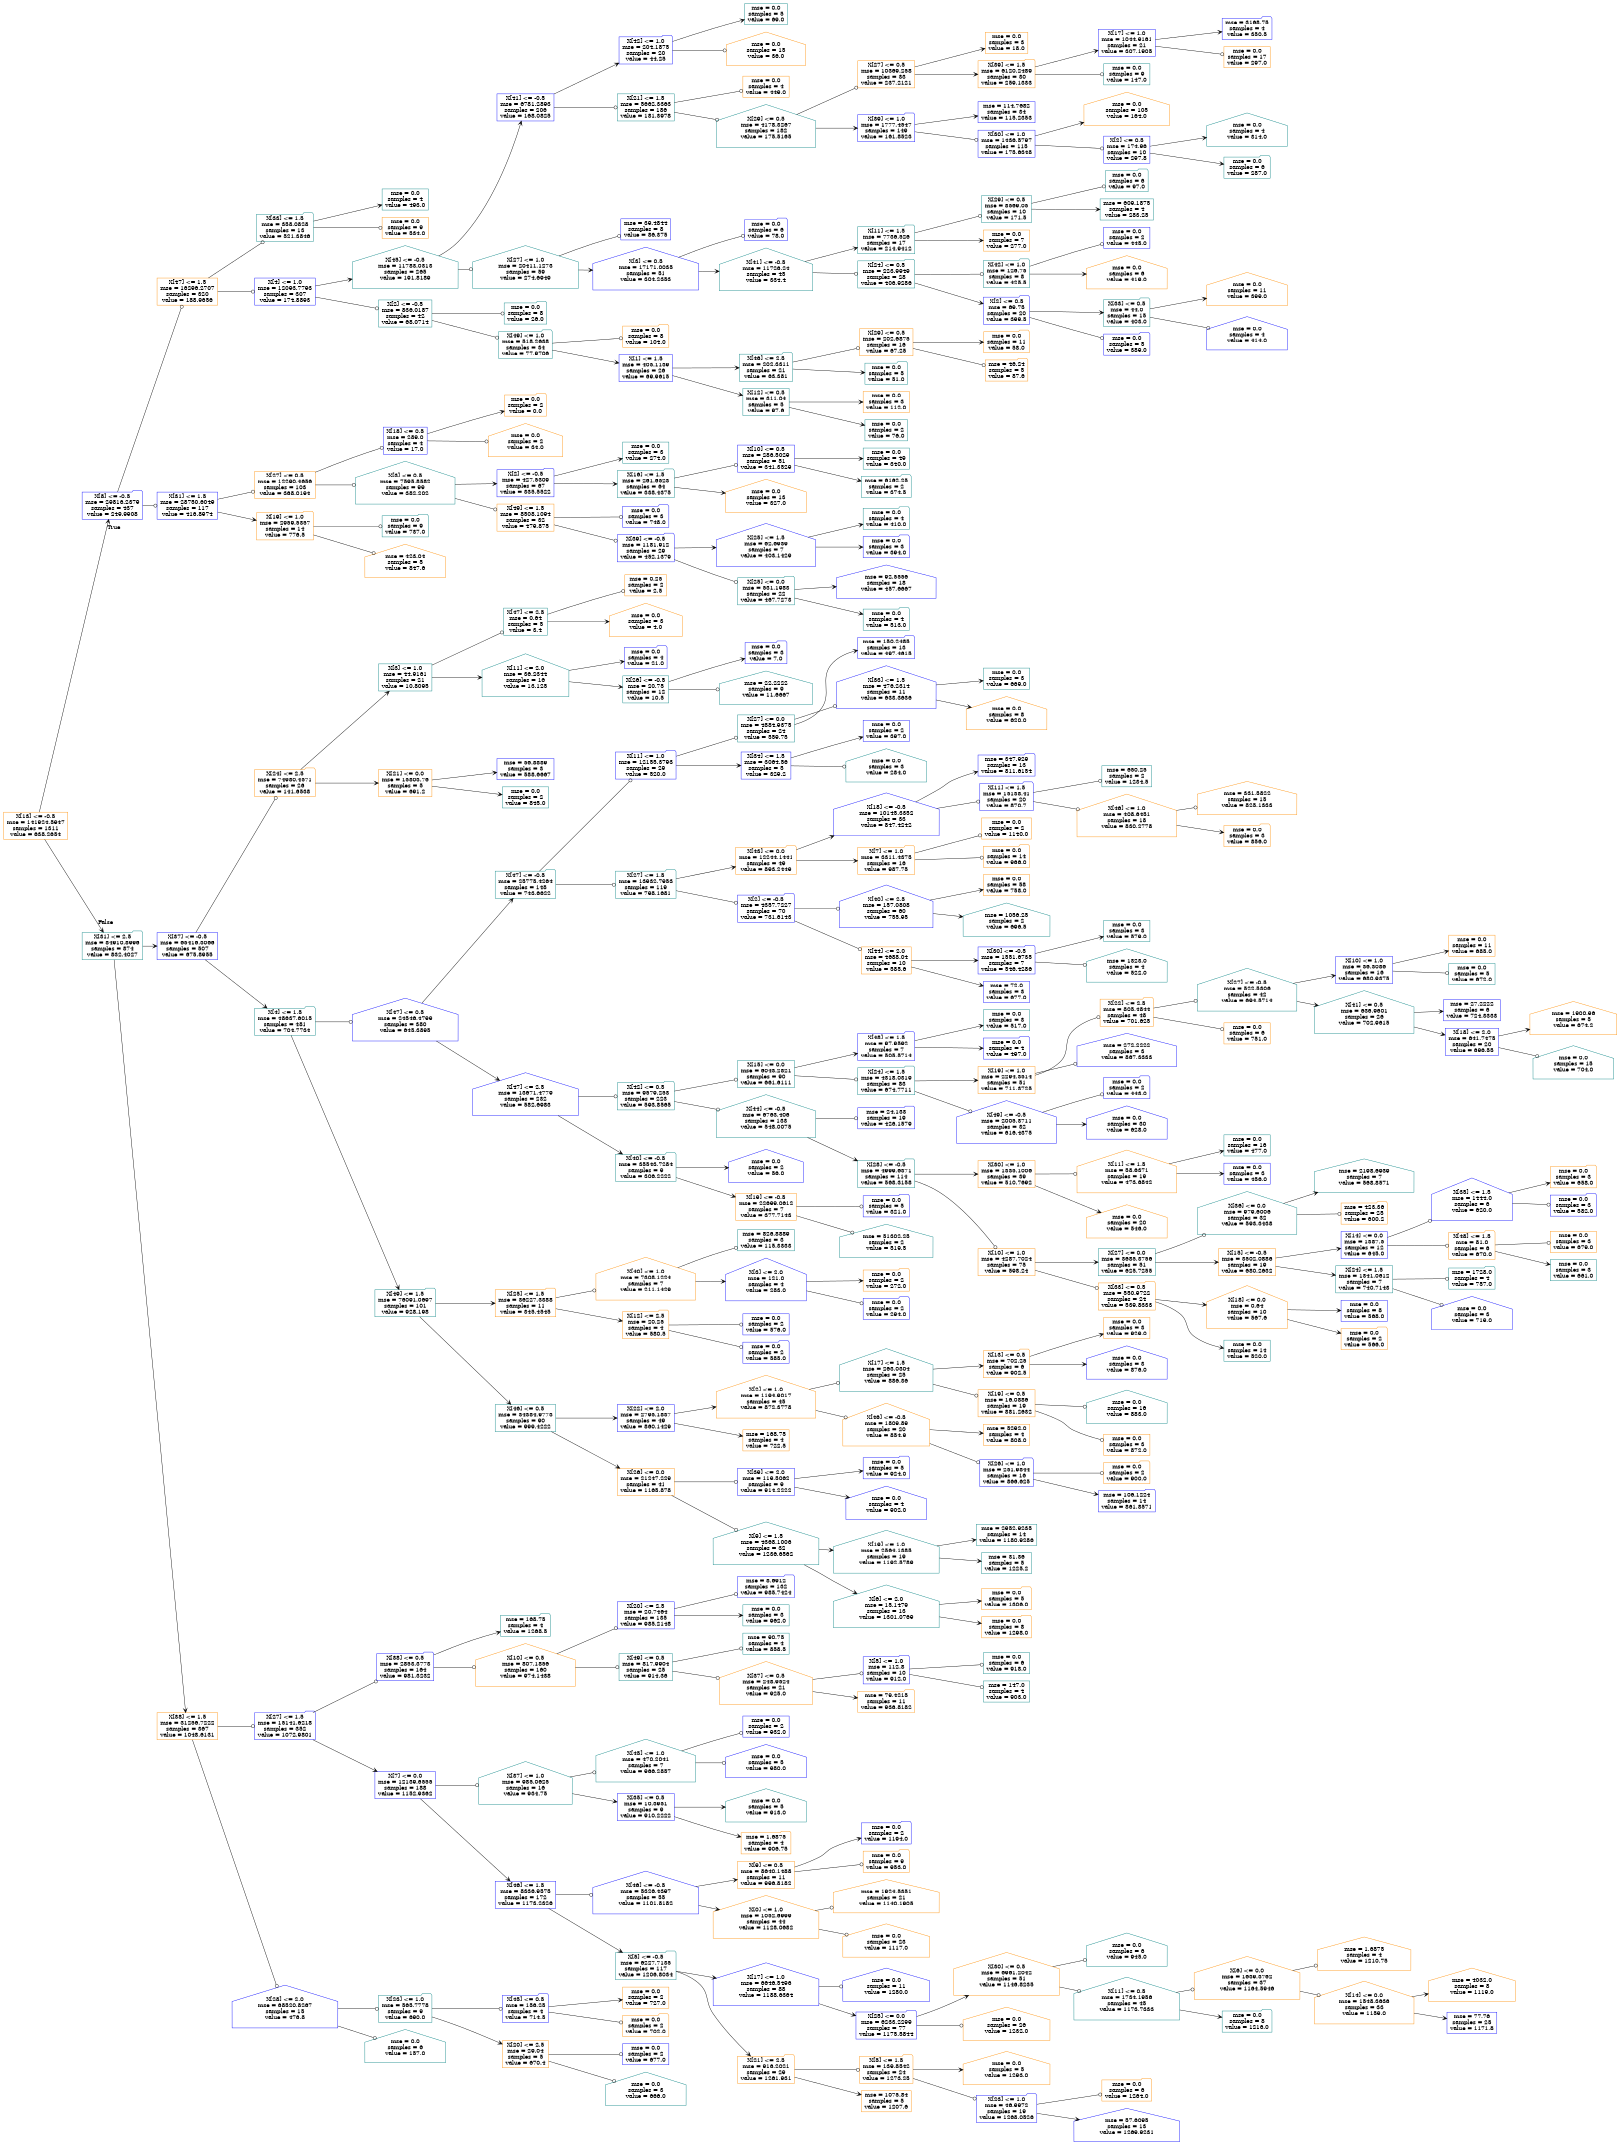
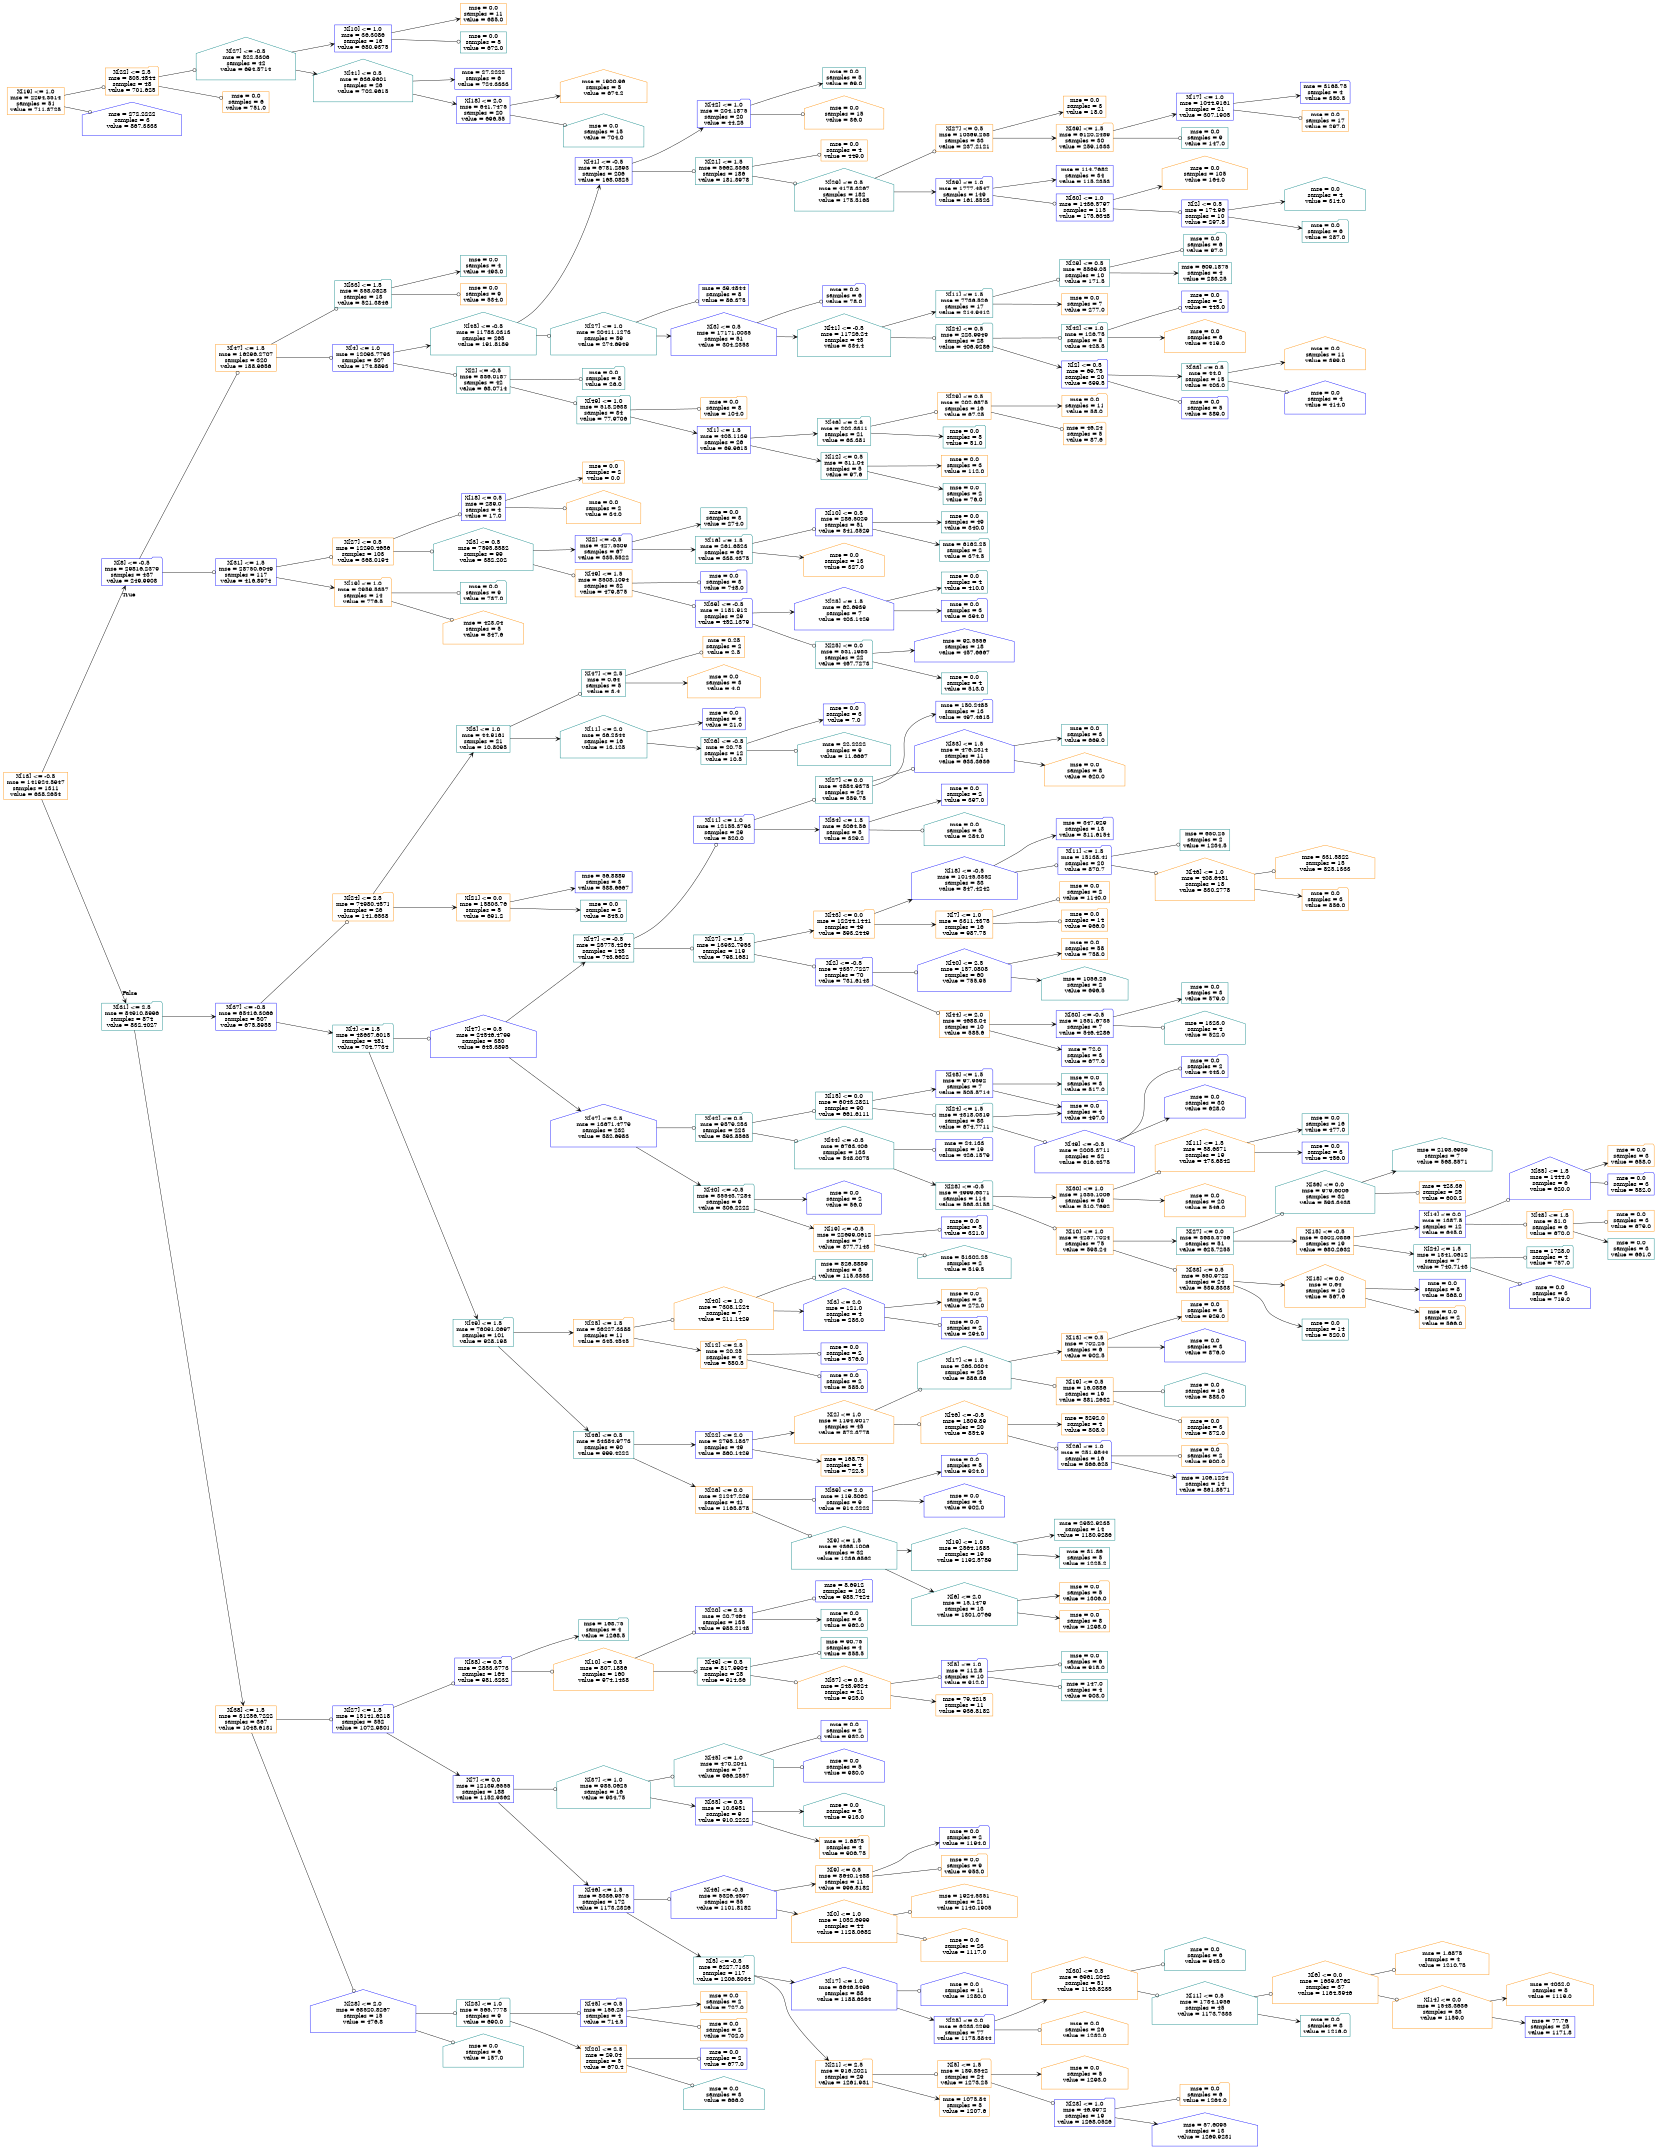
edge "X[24] <= 1.5 mse = 4318.0319 samples = 83 value = 674.7711" -> "X[19] <= 1.0 mse = 2294.3514 samples = 51 value = 711.3725": now "X[24] <= 1.5 mse = 4318.0319 samples = 83 value = 674.7711" -> "mse = 0.0 samples = 4 value = 497.0"
